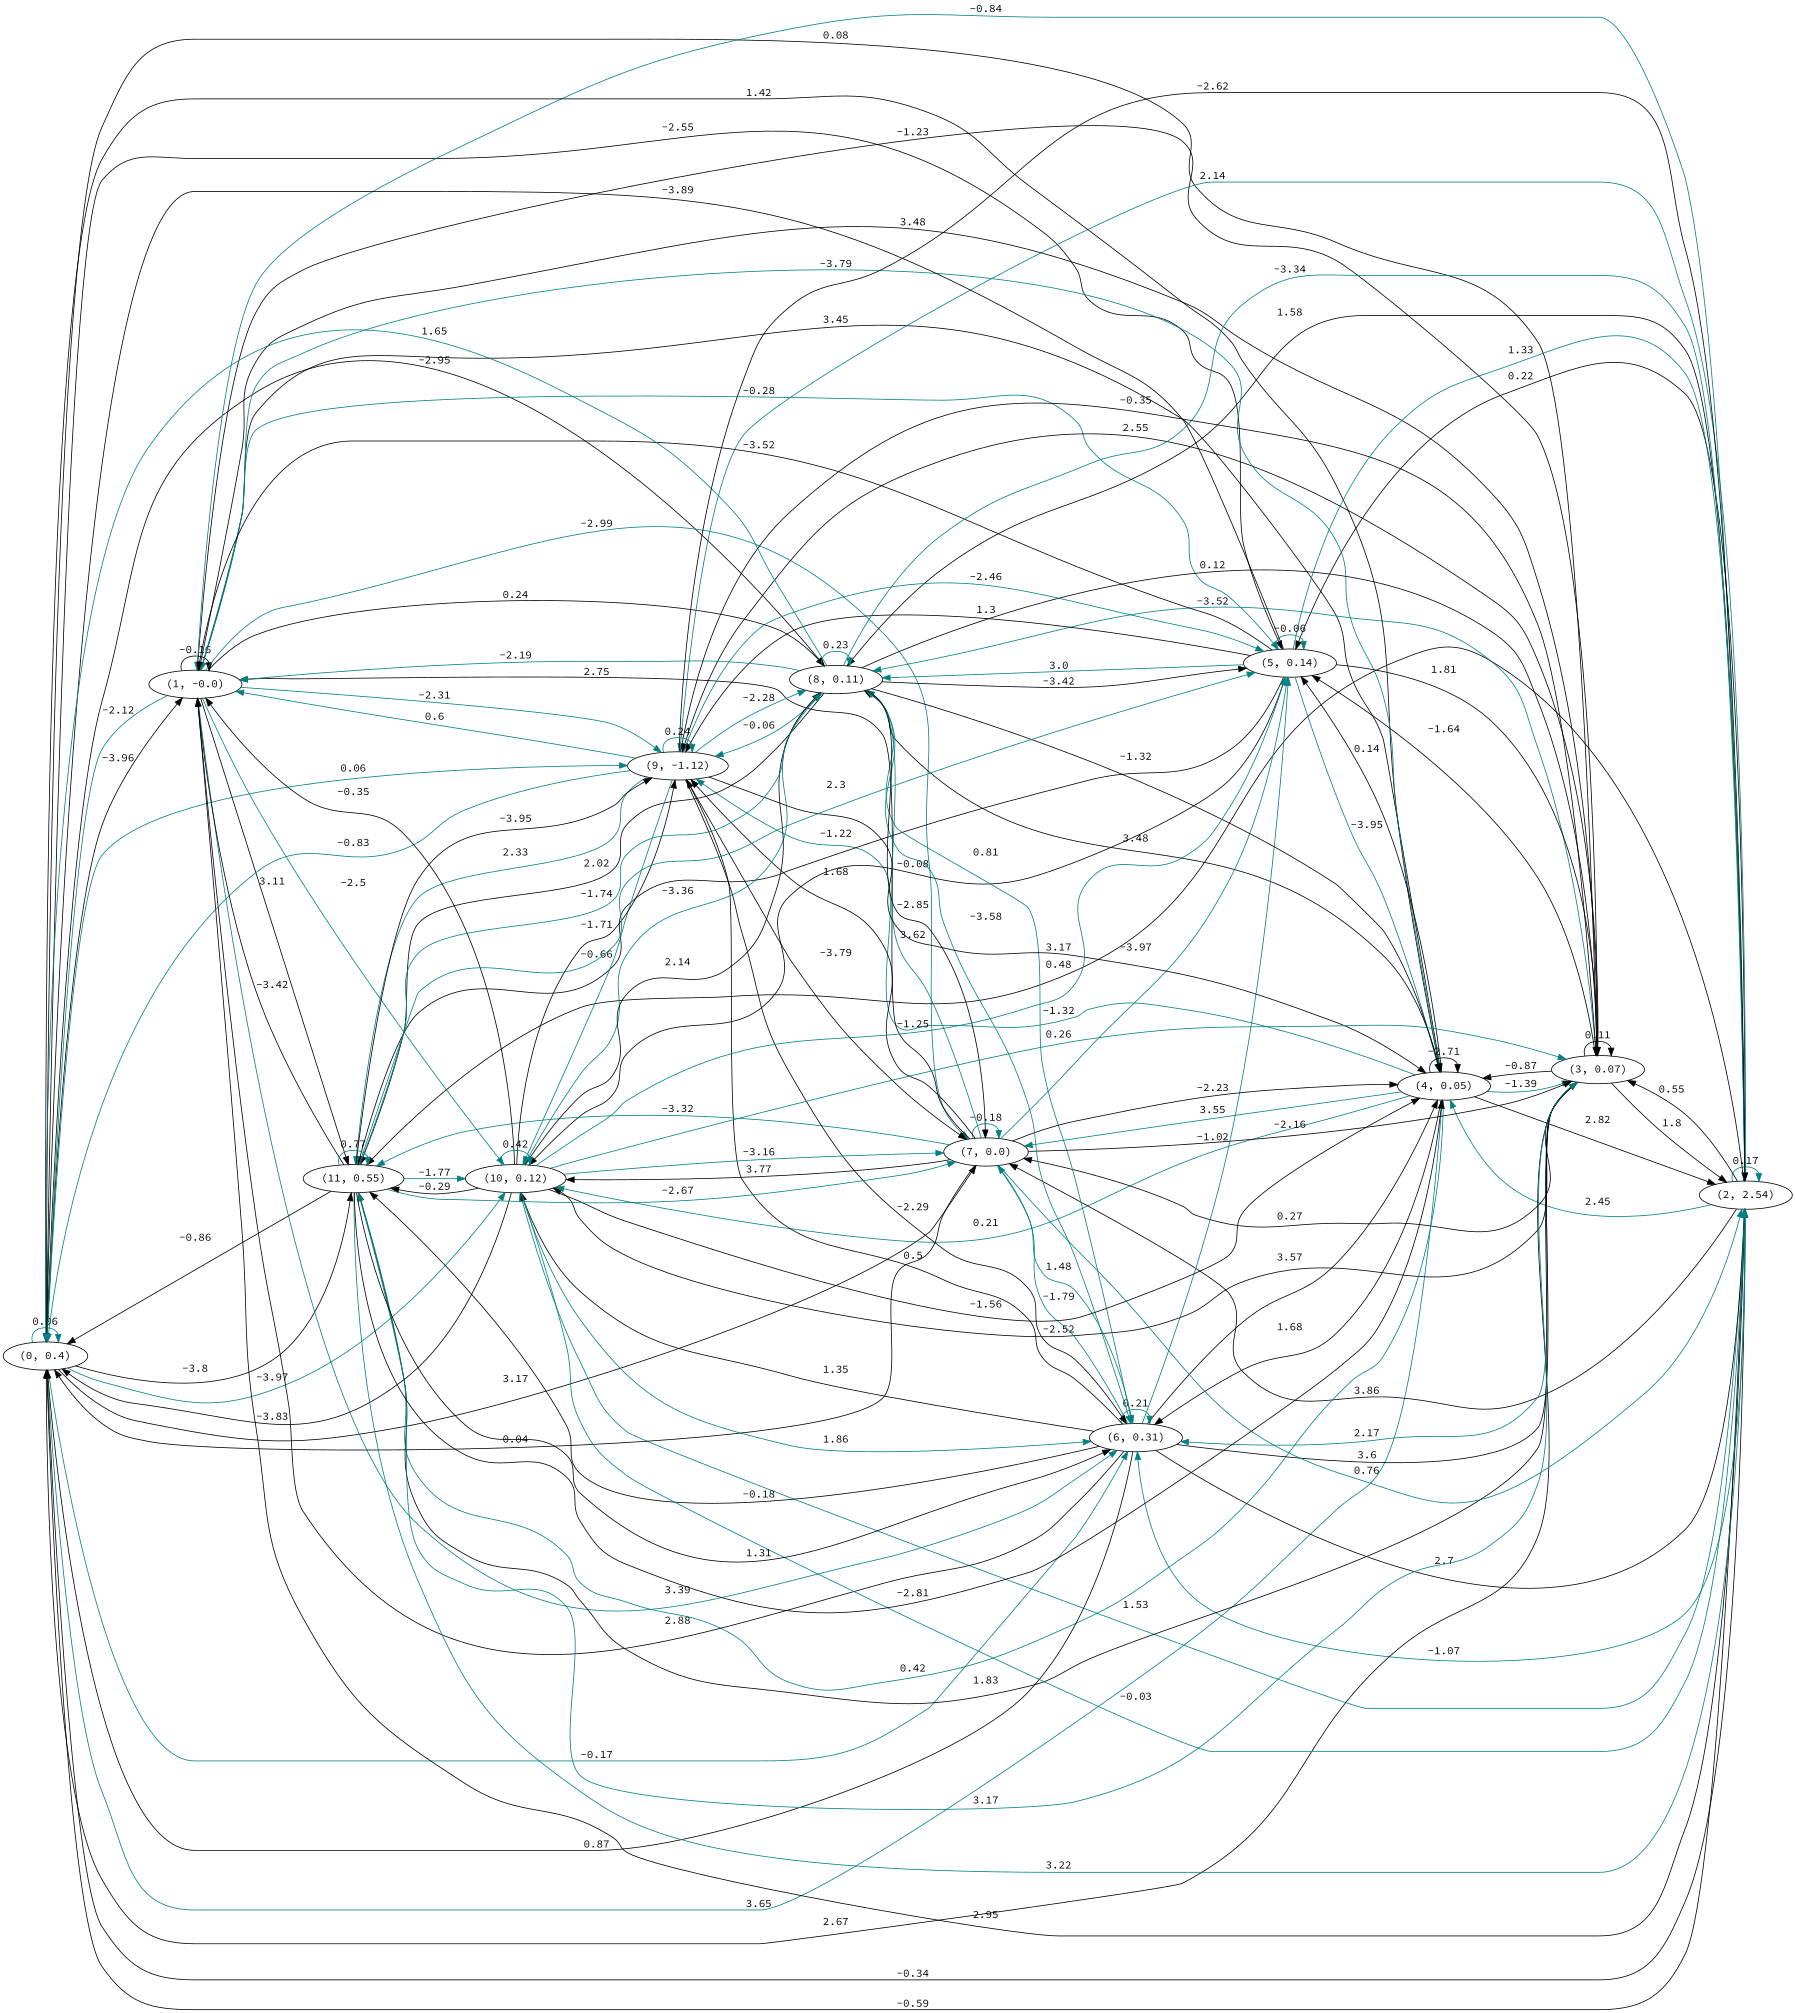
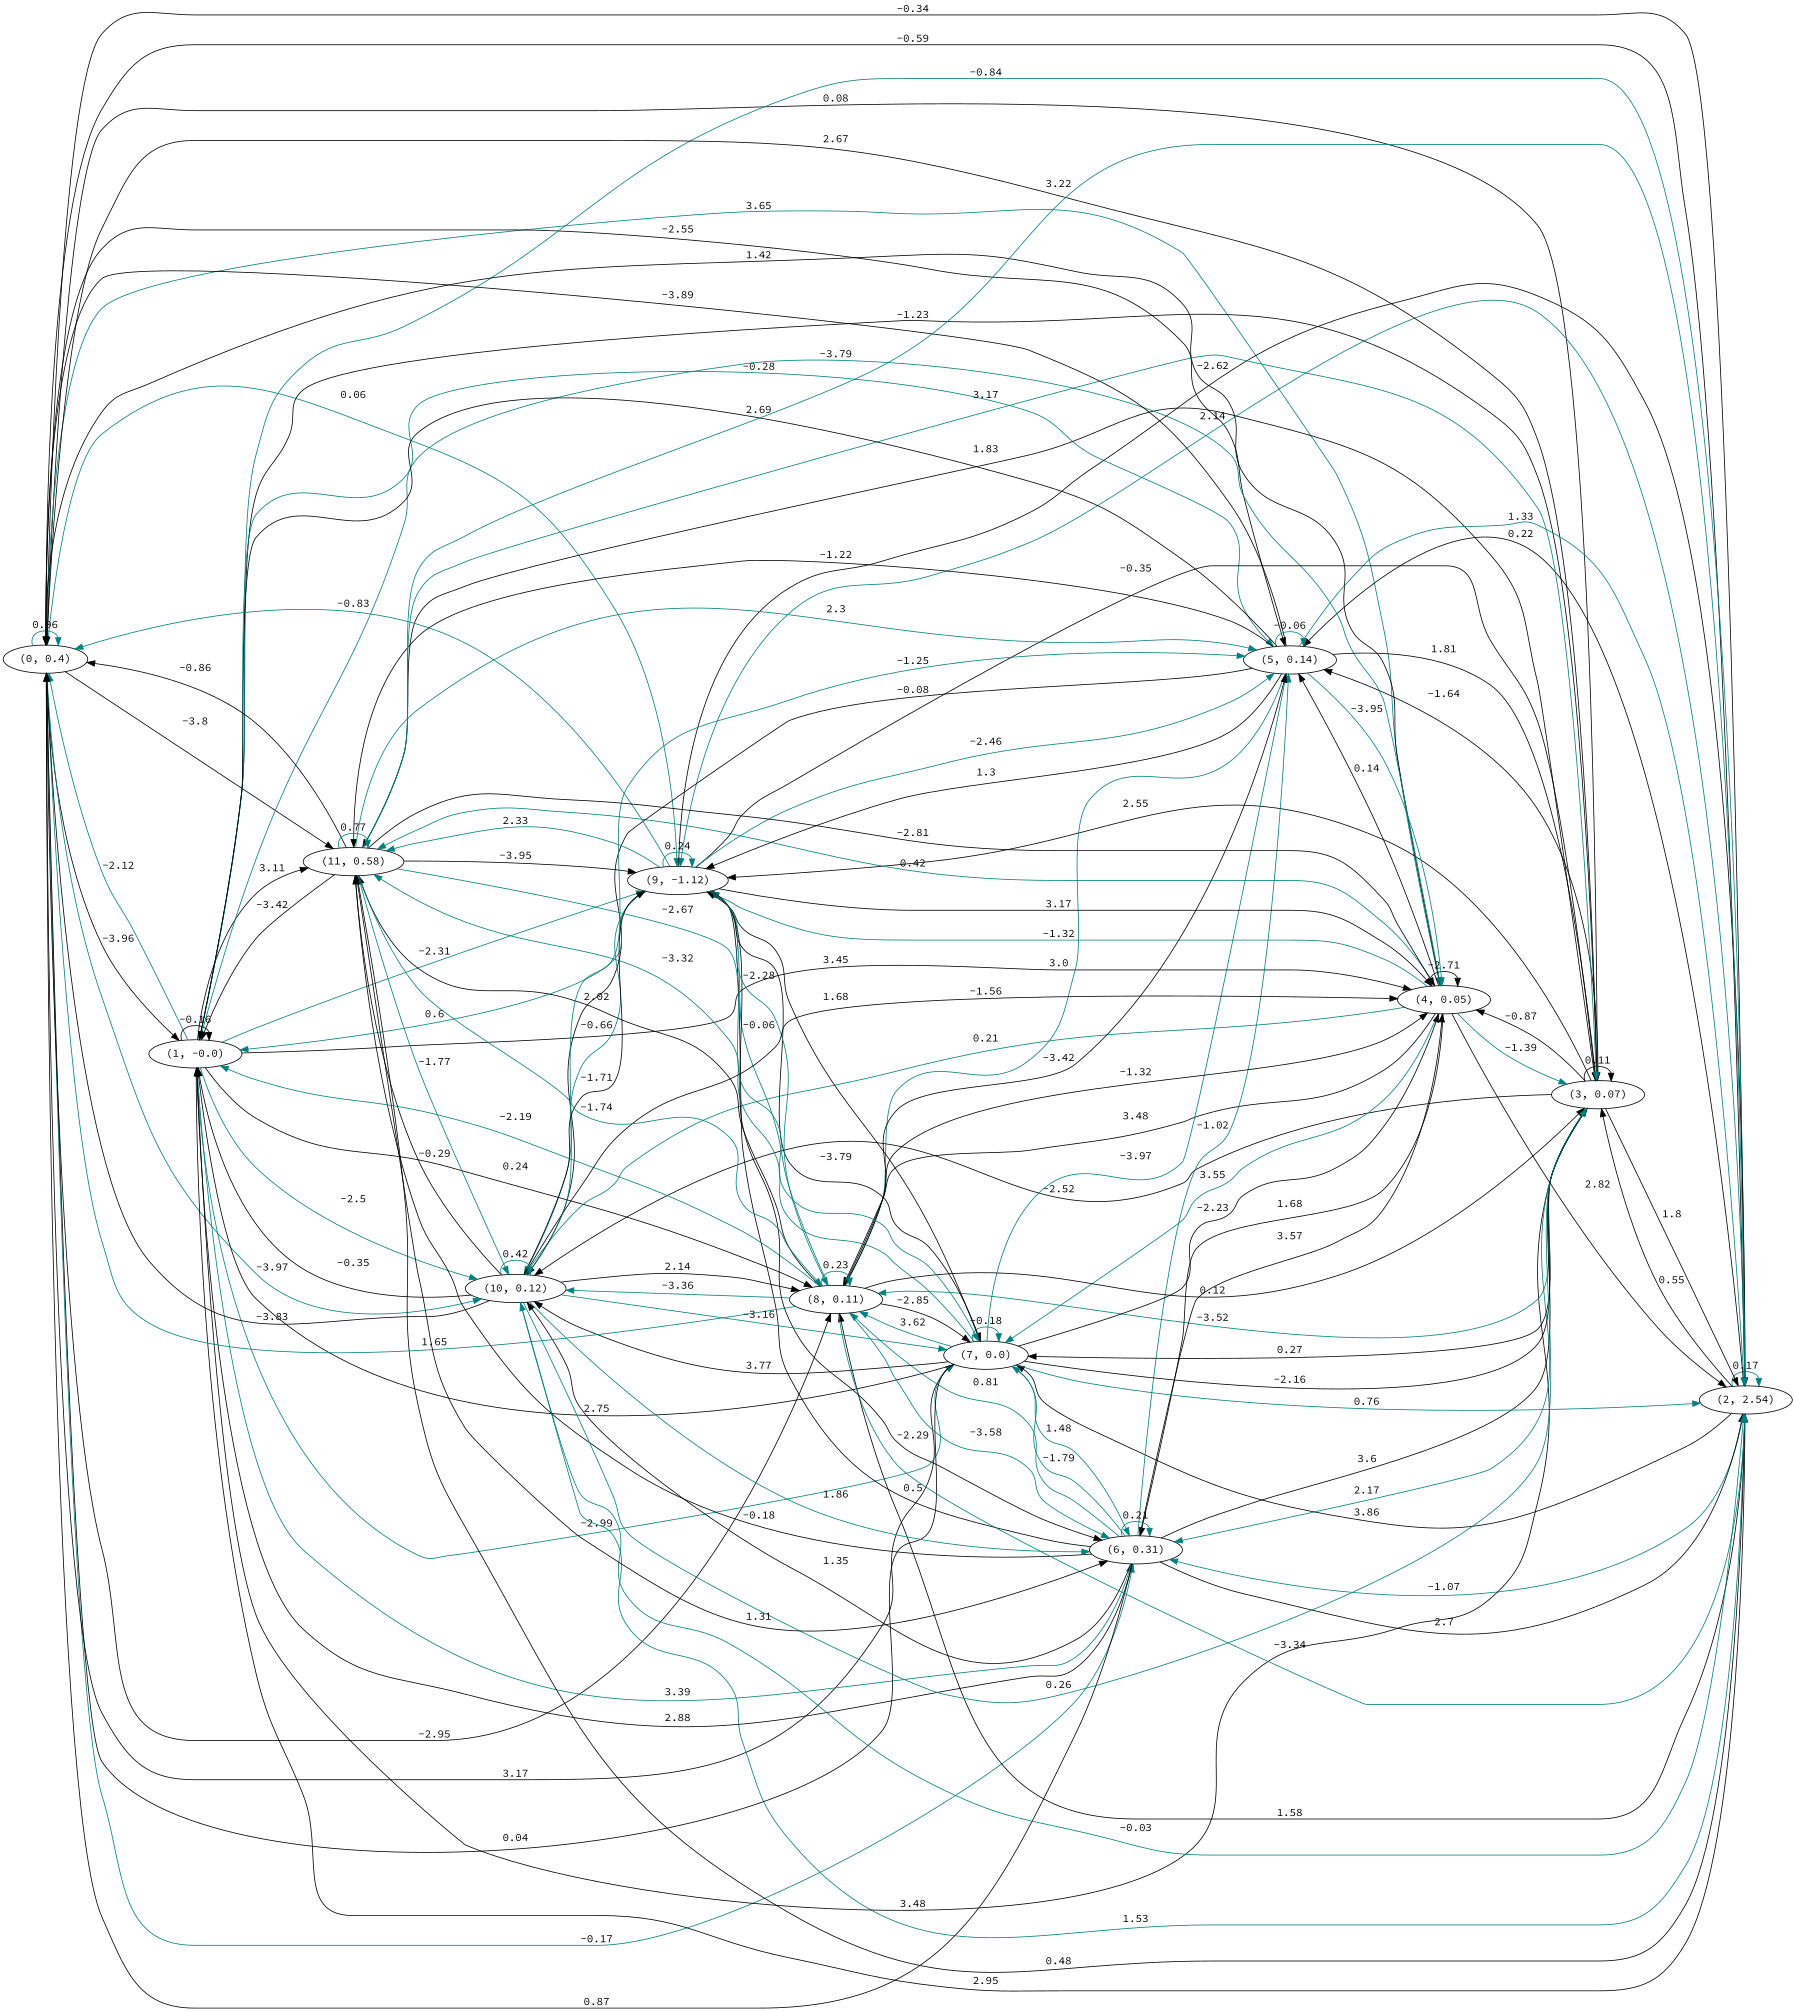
edge "(5, 0.14)" -> "(1, -0.0)": label "-3.52" -> "2.69"
node "(11, 0.55)": label "(11, 0.55)" -> "(11, 0.58)"
edge "(2, 2.54)" -> "(4, 0.05)": removed, label "2.45"
